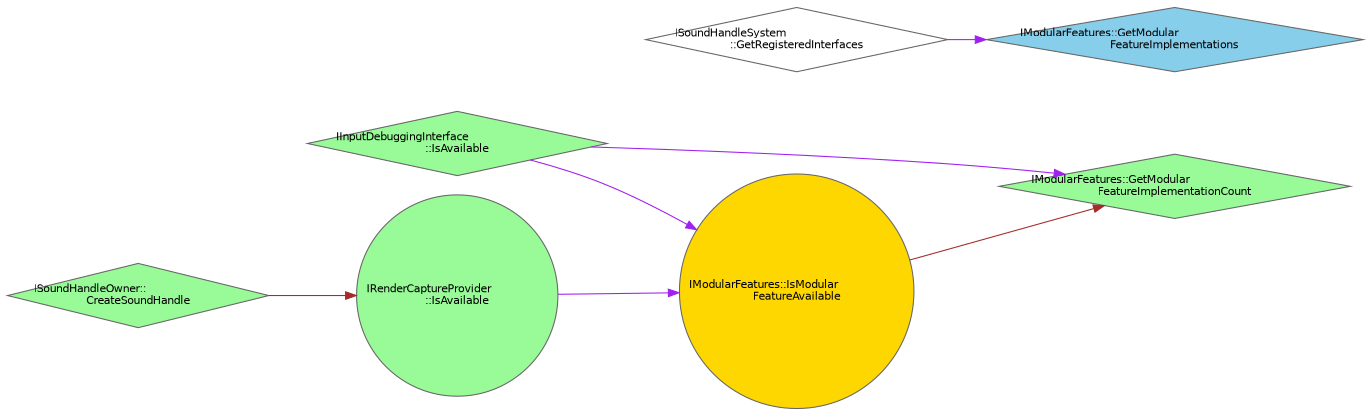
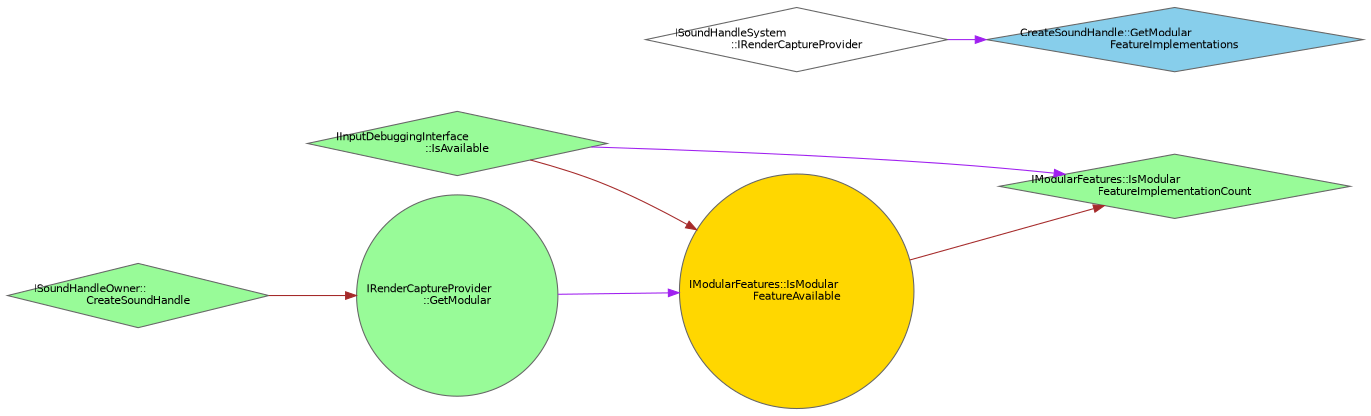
node "ISoundHandleSystem ::GetRegisteredInterfaces": label "ISoundHandleSystem ::GetRegisteredInterfaces" -> "ISoundHandleSystem ::IRenderCaptureProvider"
node "IModularFeatures::GetModular FeatureImplementations": label "IModularFeatures::GetModular FeatureImplementations" -> "CreateSoundHandle::GetModular FeatureImplementations"
node "IModularFeatures::GetModular FeatureImplementationCount": label "IModularFeatures::GetModular FeatureImplementationCount" -> "IModularFeatures::IsModular FeatureImplementationCount"
edge "IInputDebuggingInterface ::IsAvailable" -> "IModularFeatures::IsModular FeatureAvailable": color purple -> brown
node "IRenderCaptureProvider ::IsAvailable": label "IRenderCaptureProvider ::IsAvailable" -> "IRenderCaptureProvider ::GetModular"
